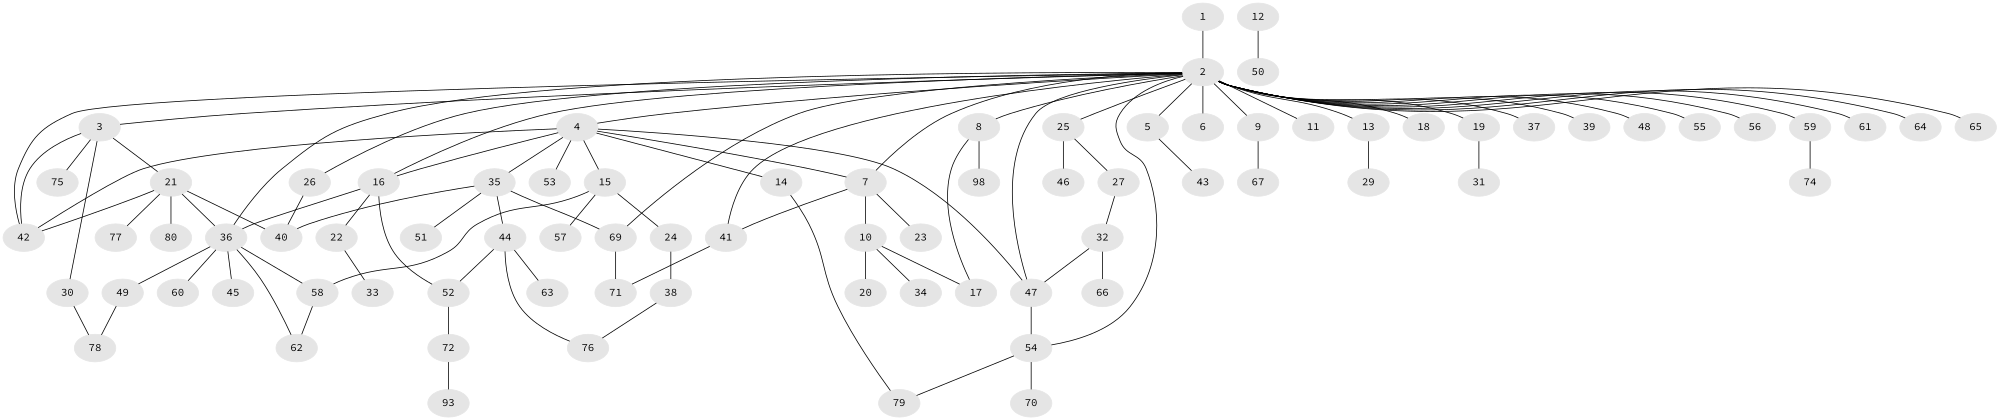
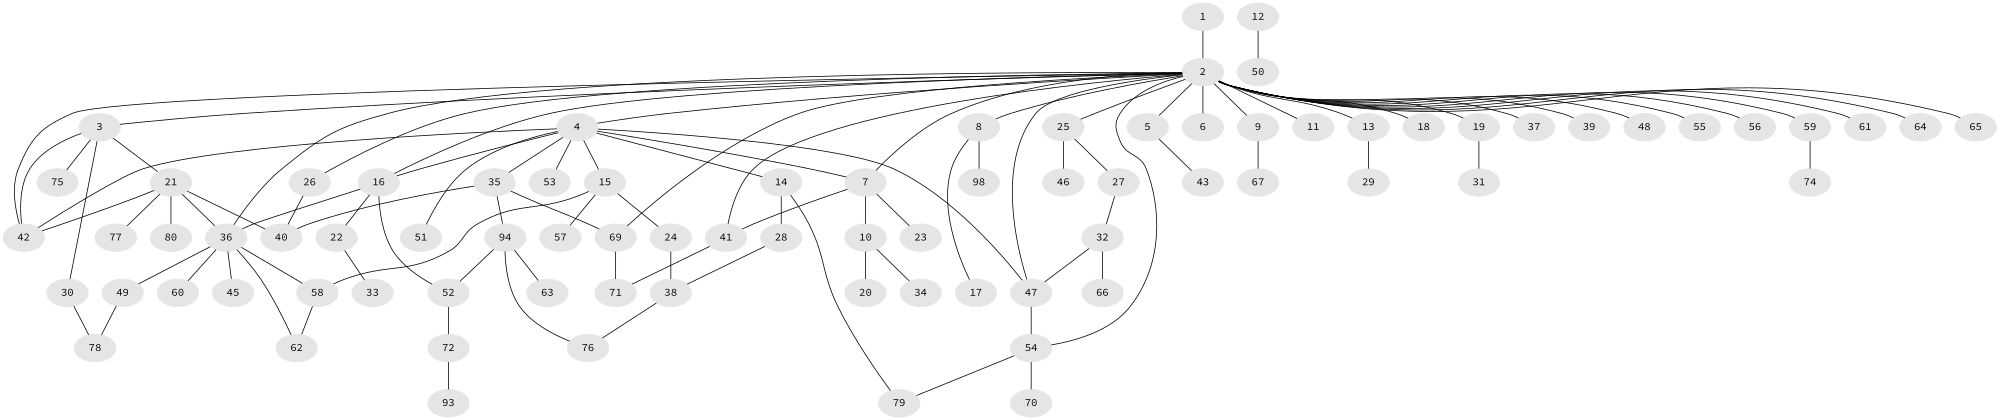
edge "35" -- "51": now "4" -- "51"
node "44": label "44" -> "94"
node "28": added
edge "10" -- "17": removed
